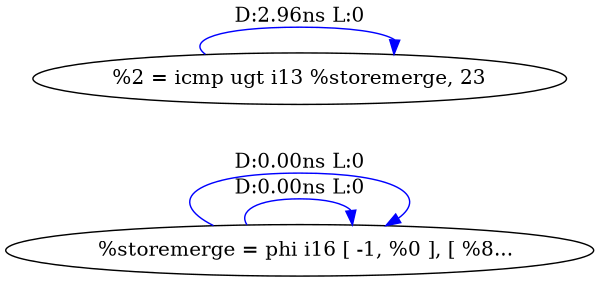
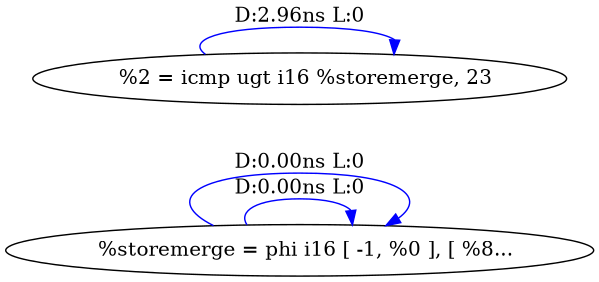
node "%2 = icmp ugt i13 %storemerge, 23": label "%2 = icmp ugt i13 %storemerge, 23" -> "%2 = icmp ugt i16 %storemerge, 23"
